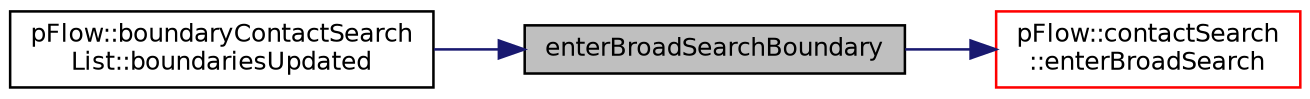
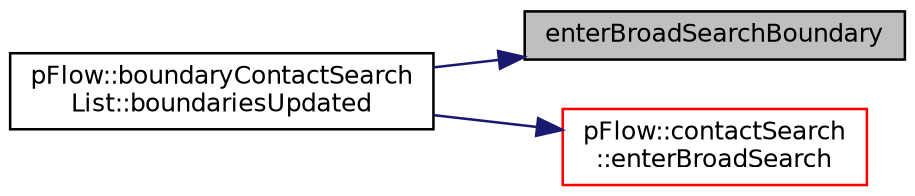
edge "enterBroadSearchBoundary" -> "pFlow::contactSearch ::enterBroadSearch": now "pFlow::boundaryContactSearch List::boundariesUpdated" -> "pFlow::contactSearch ::enterBroadSearch"
